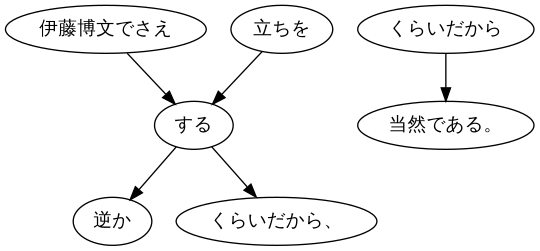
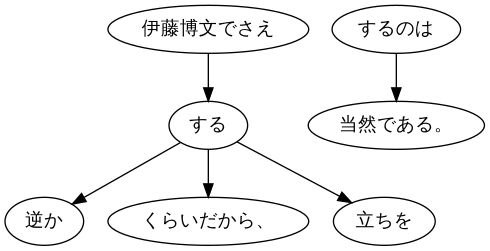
node "くらいだから": label "くらいだから" -> "するのは"
edge "立ちを" -> "する": reversed
